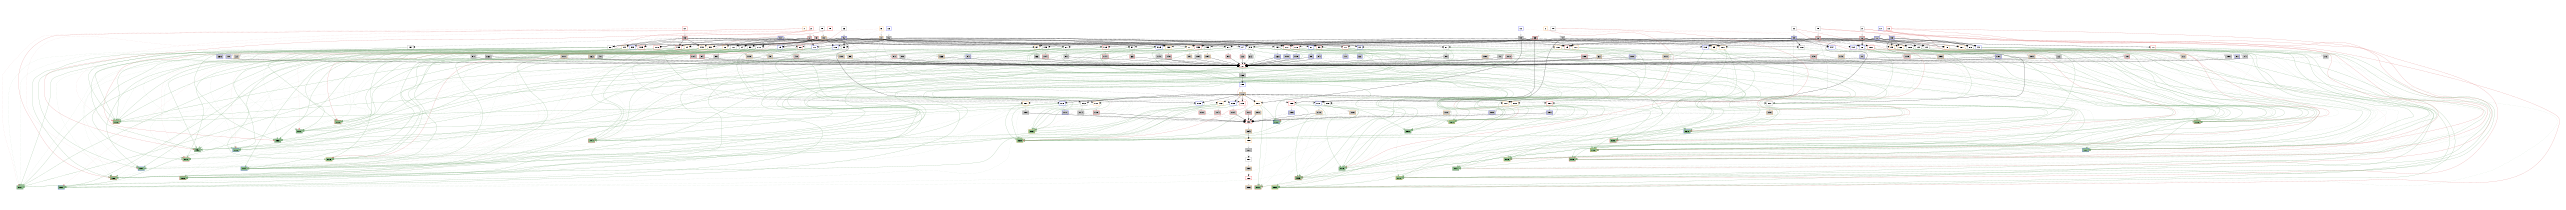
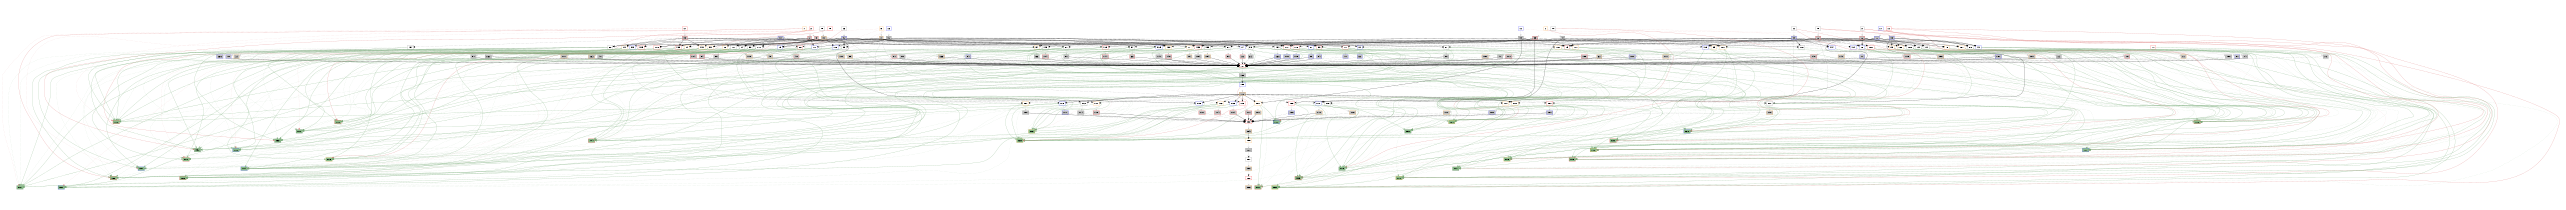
edge "12" -> "71": removed
